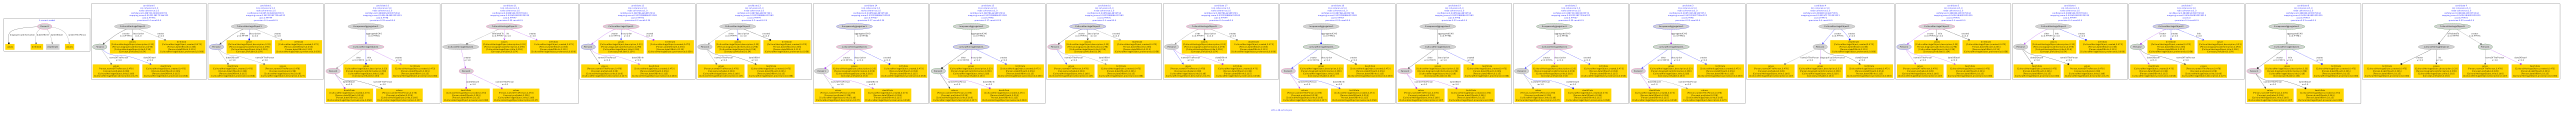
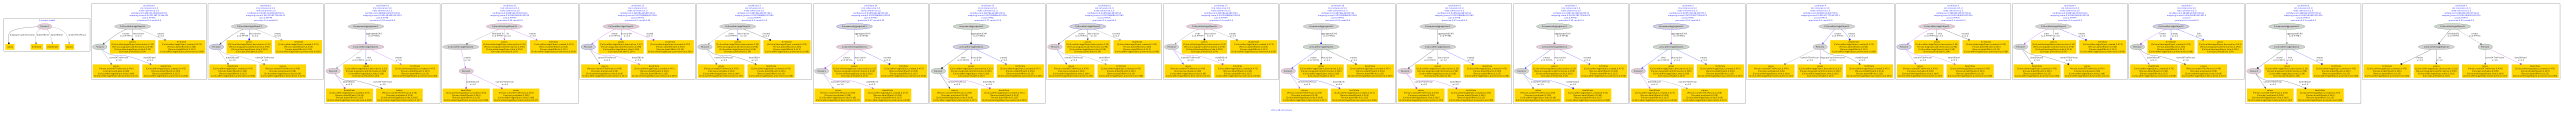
node "deathDate": fillcolor lightgray -> gold
